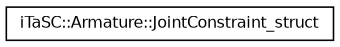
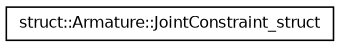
node "iTaSC::Armature::JointConstraint_struct": label "iTaSC::Armature::JointConstraint_struct" -> "struct::Armature::JointConstraint_struct"
